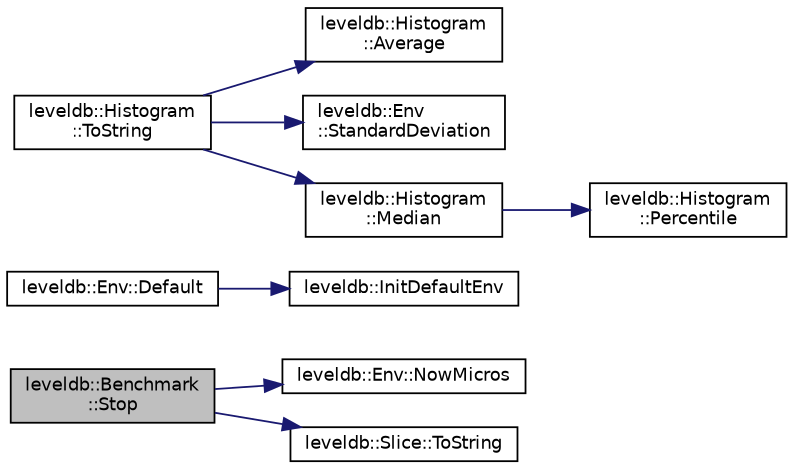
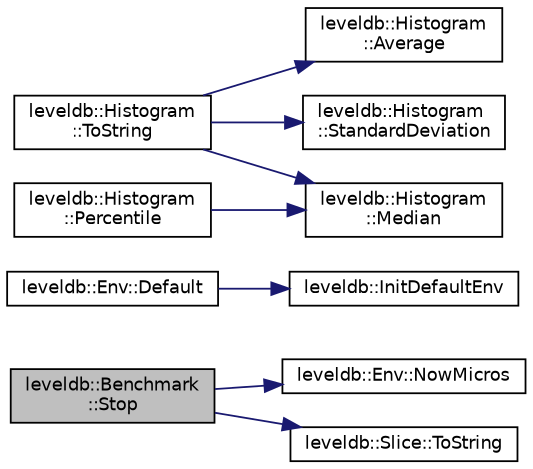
node "leveldb::Env ::StandardDeviation": label "leveldb::Env ::StandardDeviation" -> "leveldb::Histogram ::StandardDeviation"
edge "leveldb::Histogram ::Median" -> "leveldb::Histogram ::Percentile": reversed
